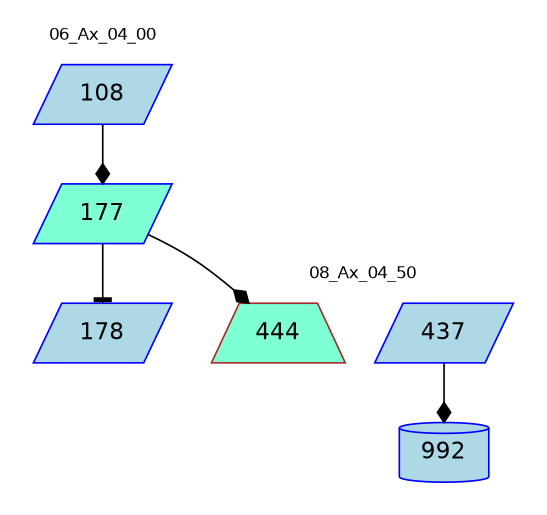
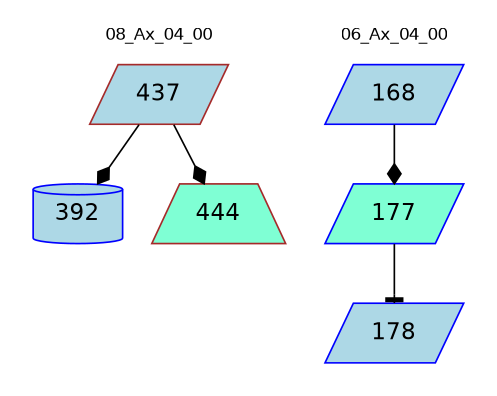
node "108": label "108" -> "168"
edge "177" -> "444": now "437" -> "444"
cluster "08_Ax_04_50": label "08_Ax_04_50" -> "08_Ax_04_00"
node "437": color blue -> brown
node "992": label "992" -> "392"
